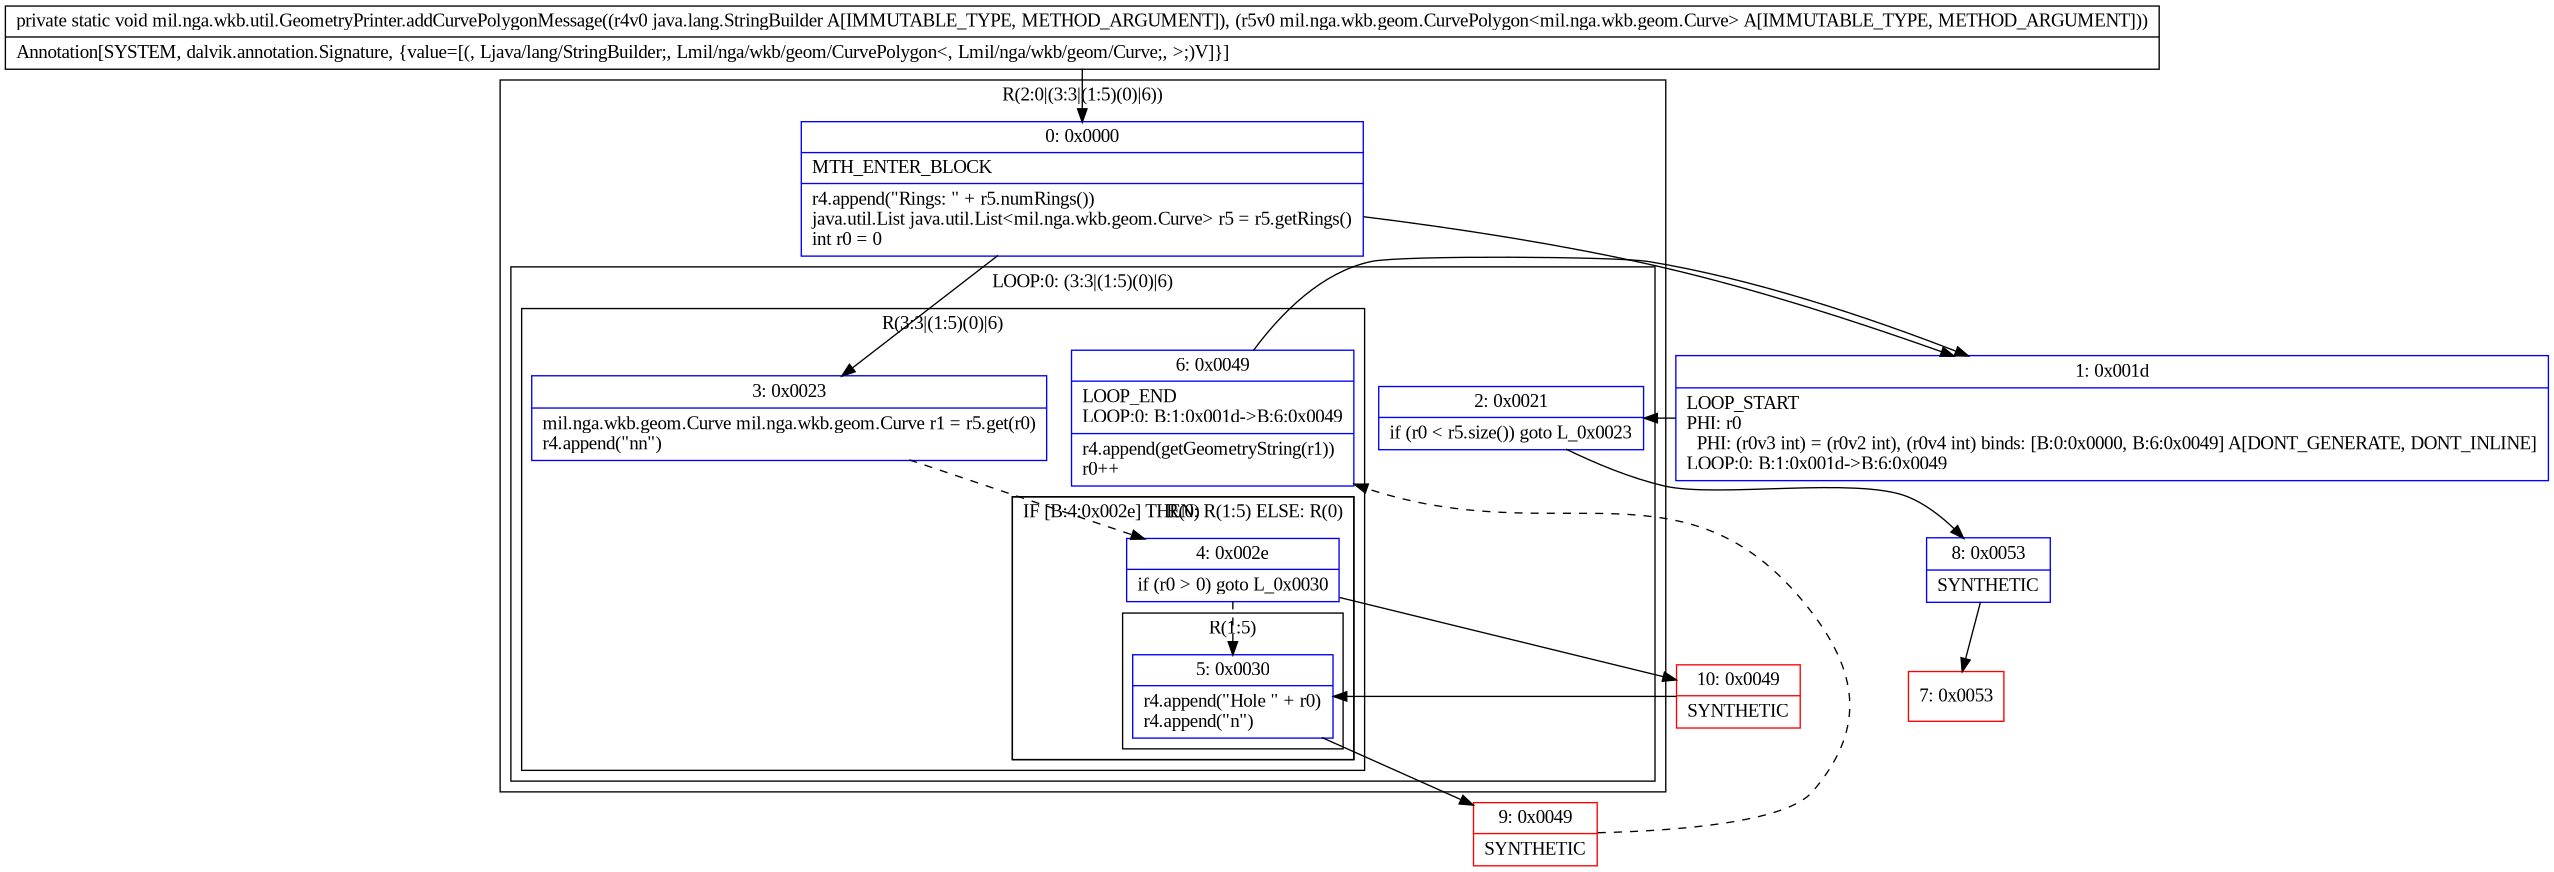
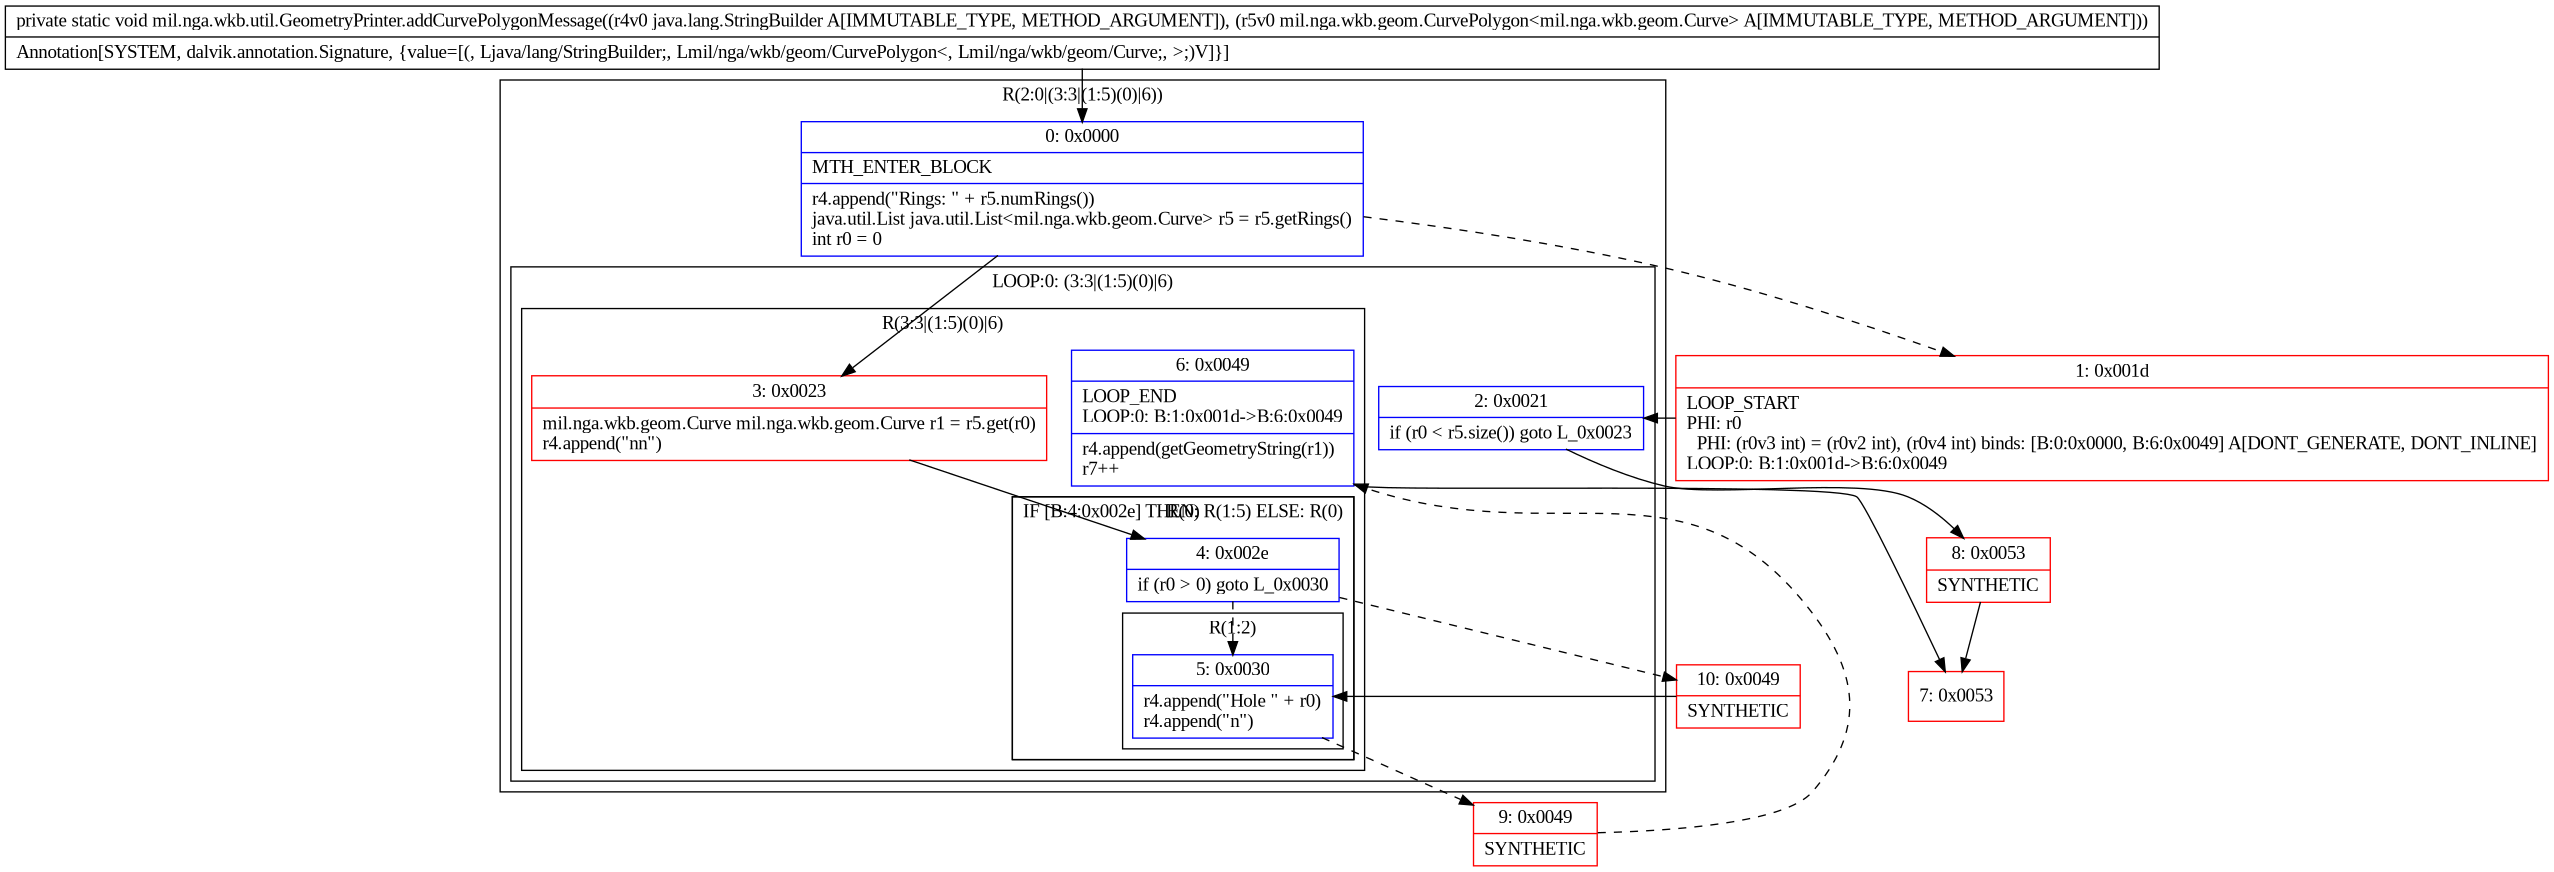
edge "0: 0x0000" -> "1: 0x001d": style solid -> dashed
edge "6: 0x0049" -> "1: 0x001d": now "6: 0x0049" -> "7: 0x0053"
node "3: 0x0023": color blue -> red
node "1: 0x001d": color blue -> red
node "6: 0x0049": text "r0++" -> "r7++"
edge "3: 0x0023" -> "4: 0x002e": style dashed -> solid
node "8: 0x0053": color blue -> red
cluster "R(1:5)": label "R(1:5)" -> "R(1:2)"
edge "4: 0x002e" -> "10: 0x0049": style solid -> dashed
edge "5: 0x0030" -> "9: 0x0049": style solid -> dashed
